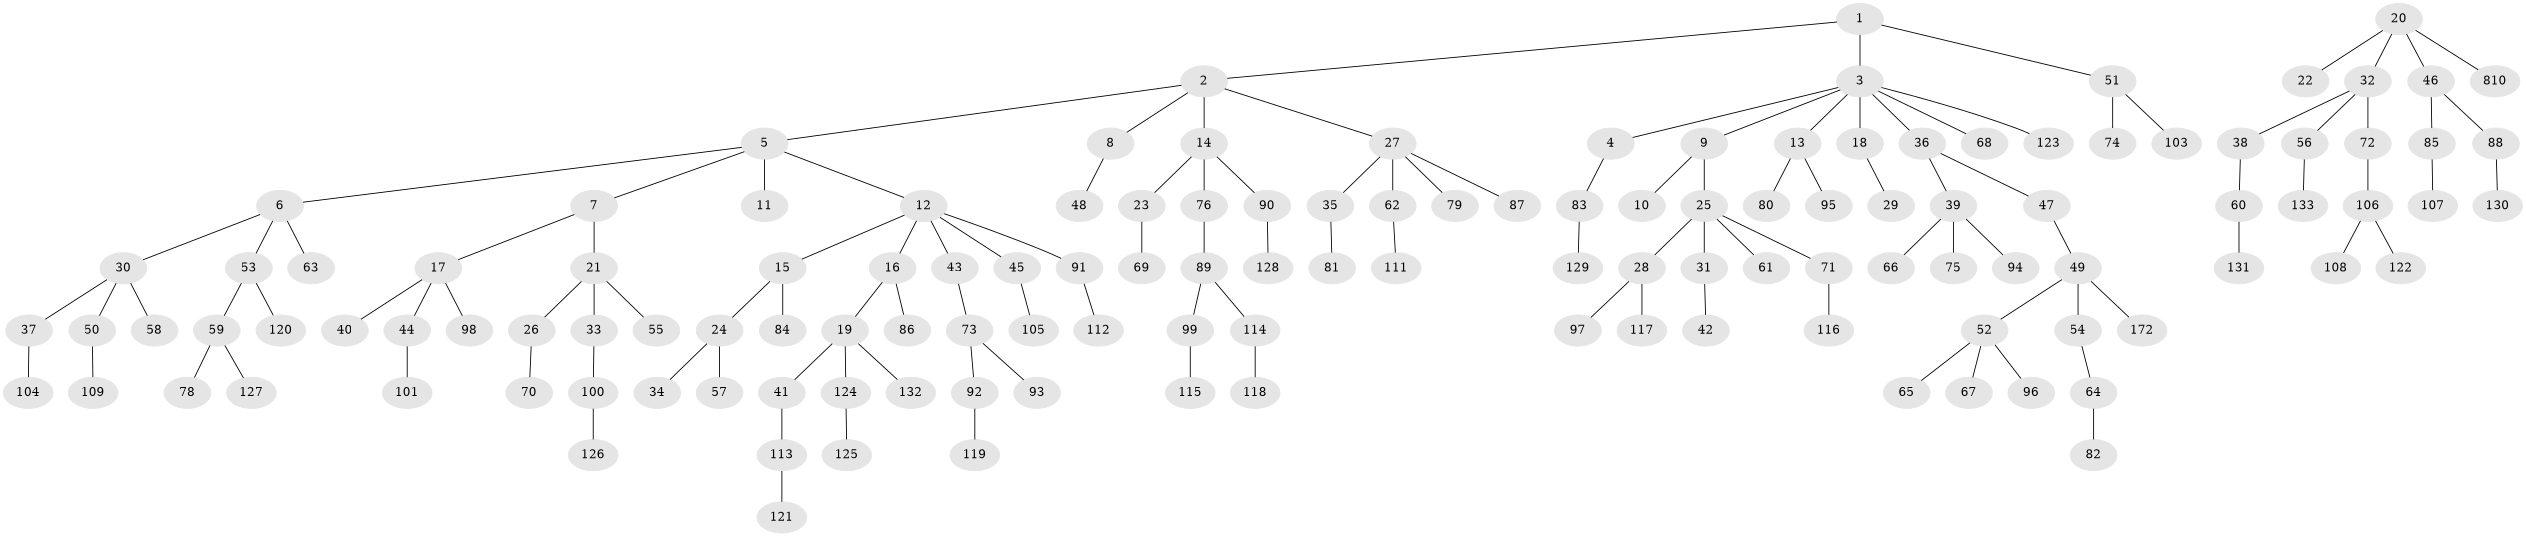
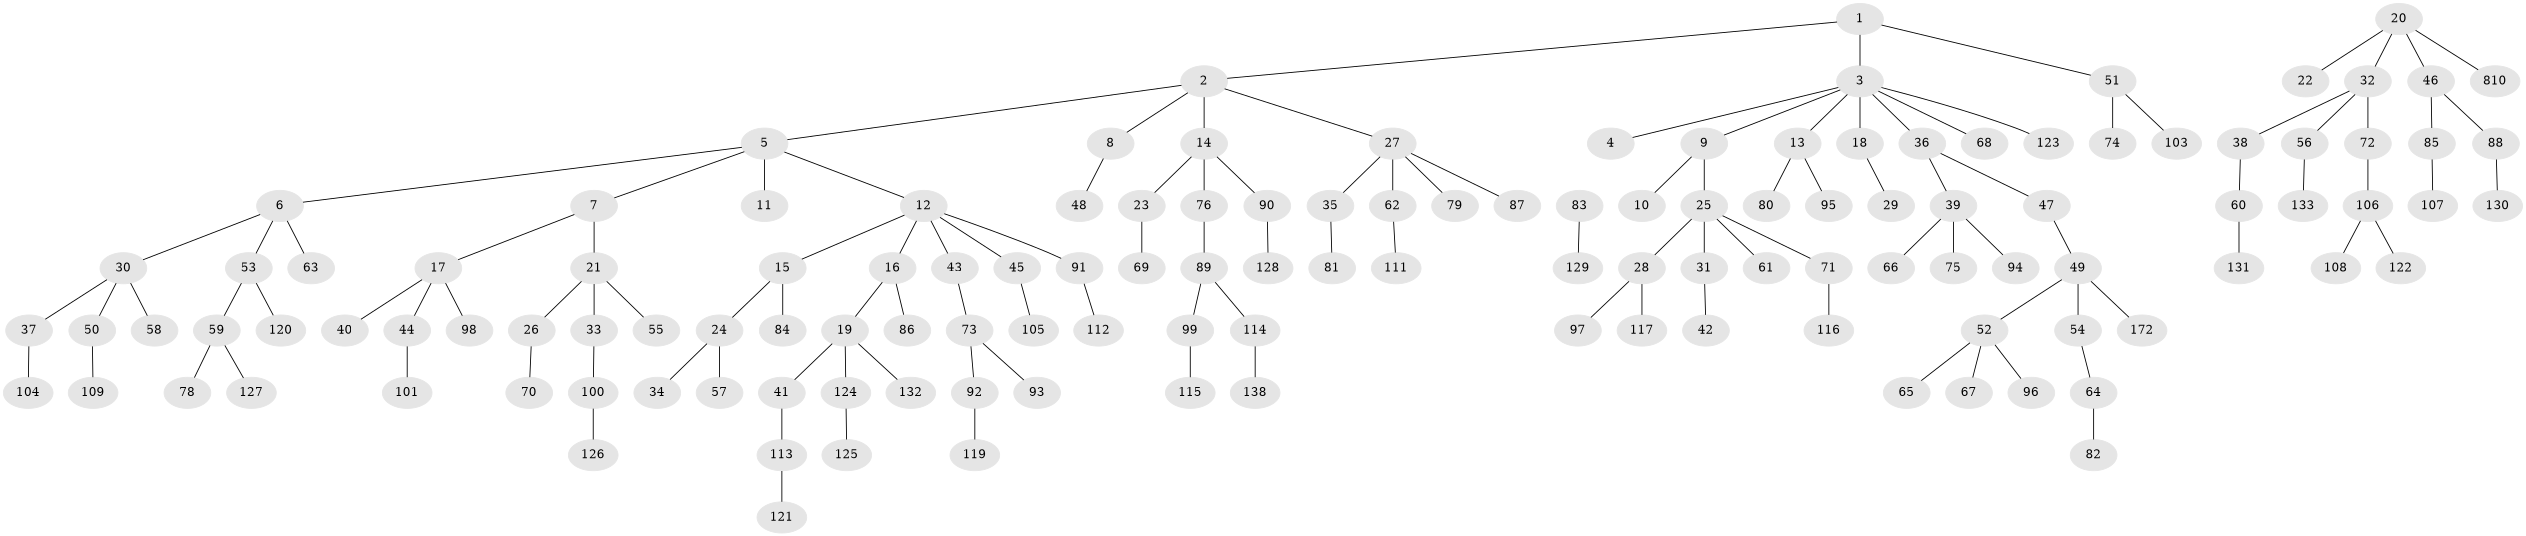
edge "4" -- "83": removed
node "118": label "118" -> "138"
